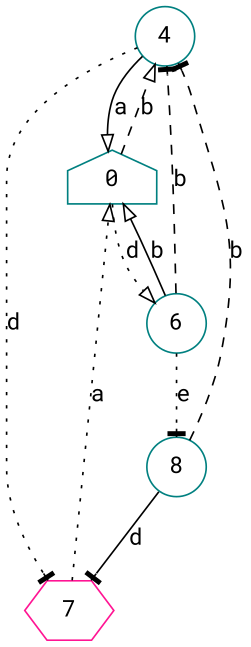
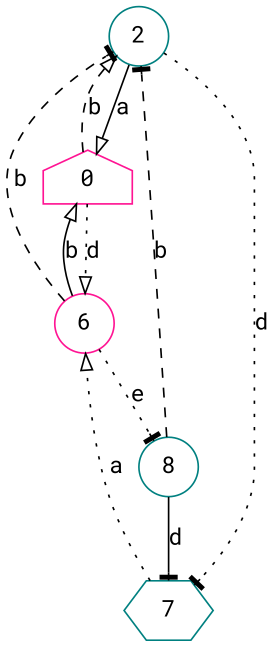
node "4": label "4" -> "2"
node "0": color teal -> deeppink
node "6": color teal -> deeppink
edge "7" -> "0": now "7" -> "6"
node "7": color deeppink -> teal
